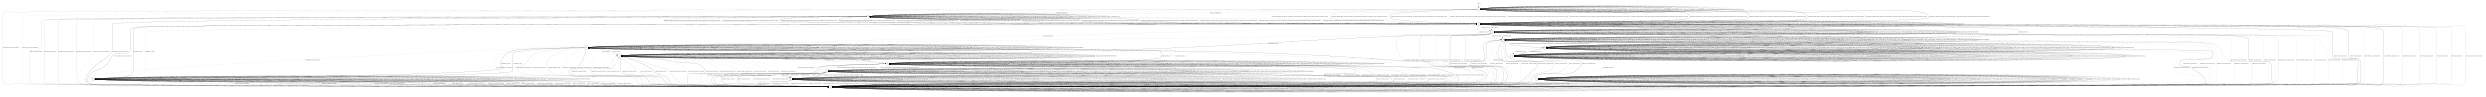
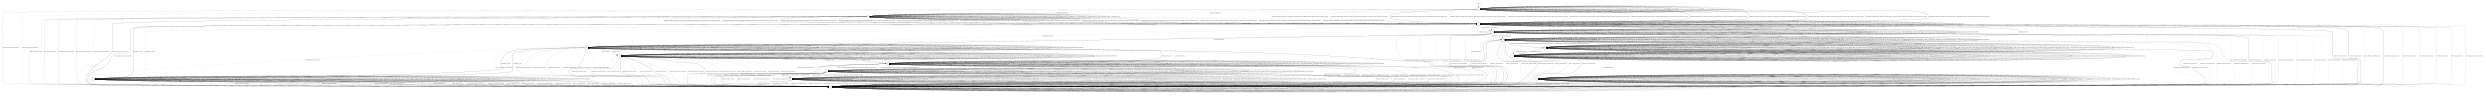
edge "s17" -> "s13": now "s17" -> "s14"
edge "s10" -> "s7": now "s4" -> "s7"
